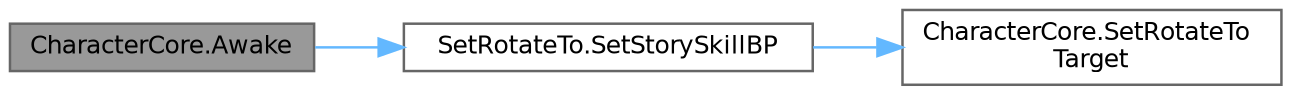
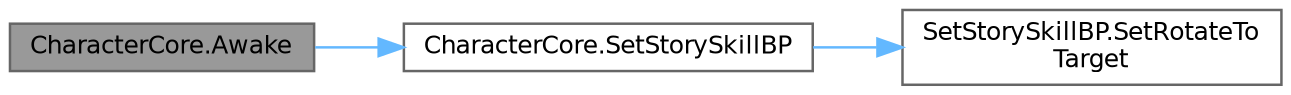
node "SetRotateTo.SetStorySkillBP": label "SetRotateTo.SetStorySkillBP" -> "CharacterCore.SetStorySkillBP"
node "CharacterCore.SetRotateTo Target": label "CharacterCore.SetRotateTo Target" -> "SetStorySkillBP.SetRotateTo Target"
